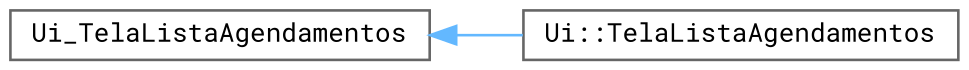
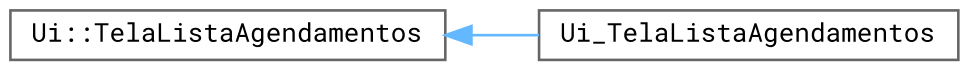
edge "Ui::TelaListaAgendamentos" -> "Ui_TelaListaAgendamentos": reversed
